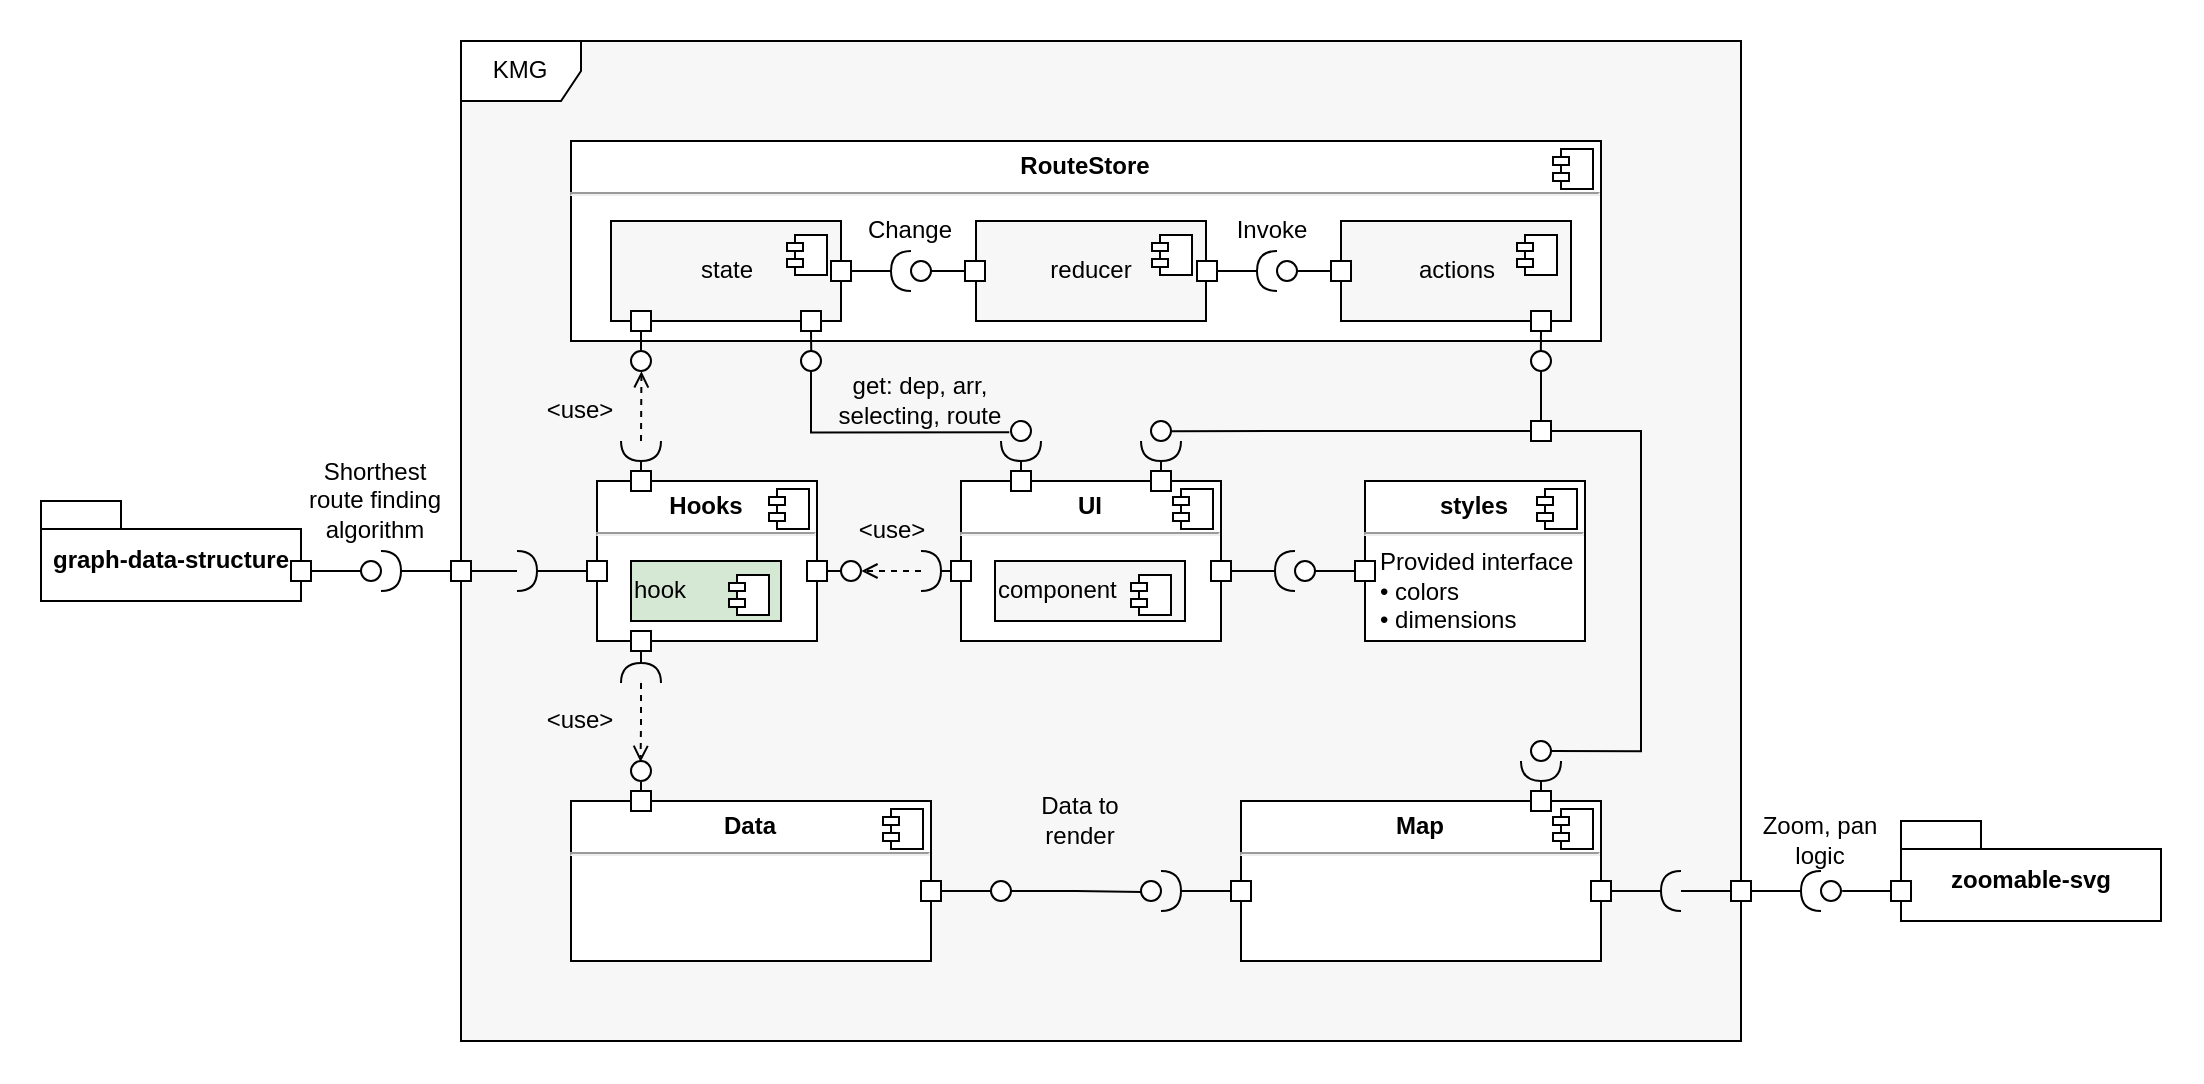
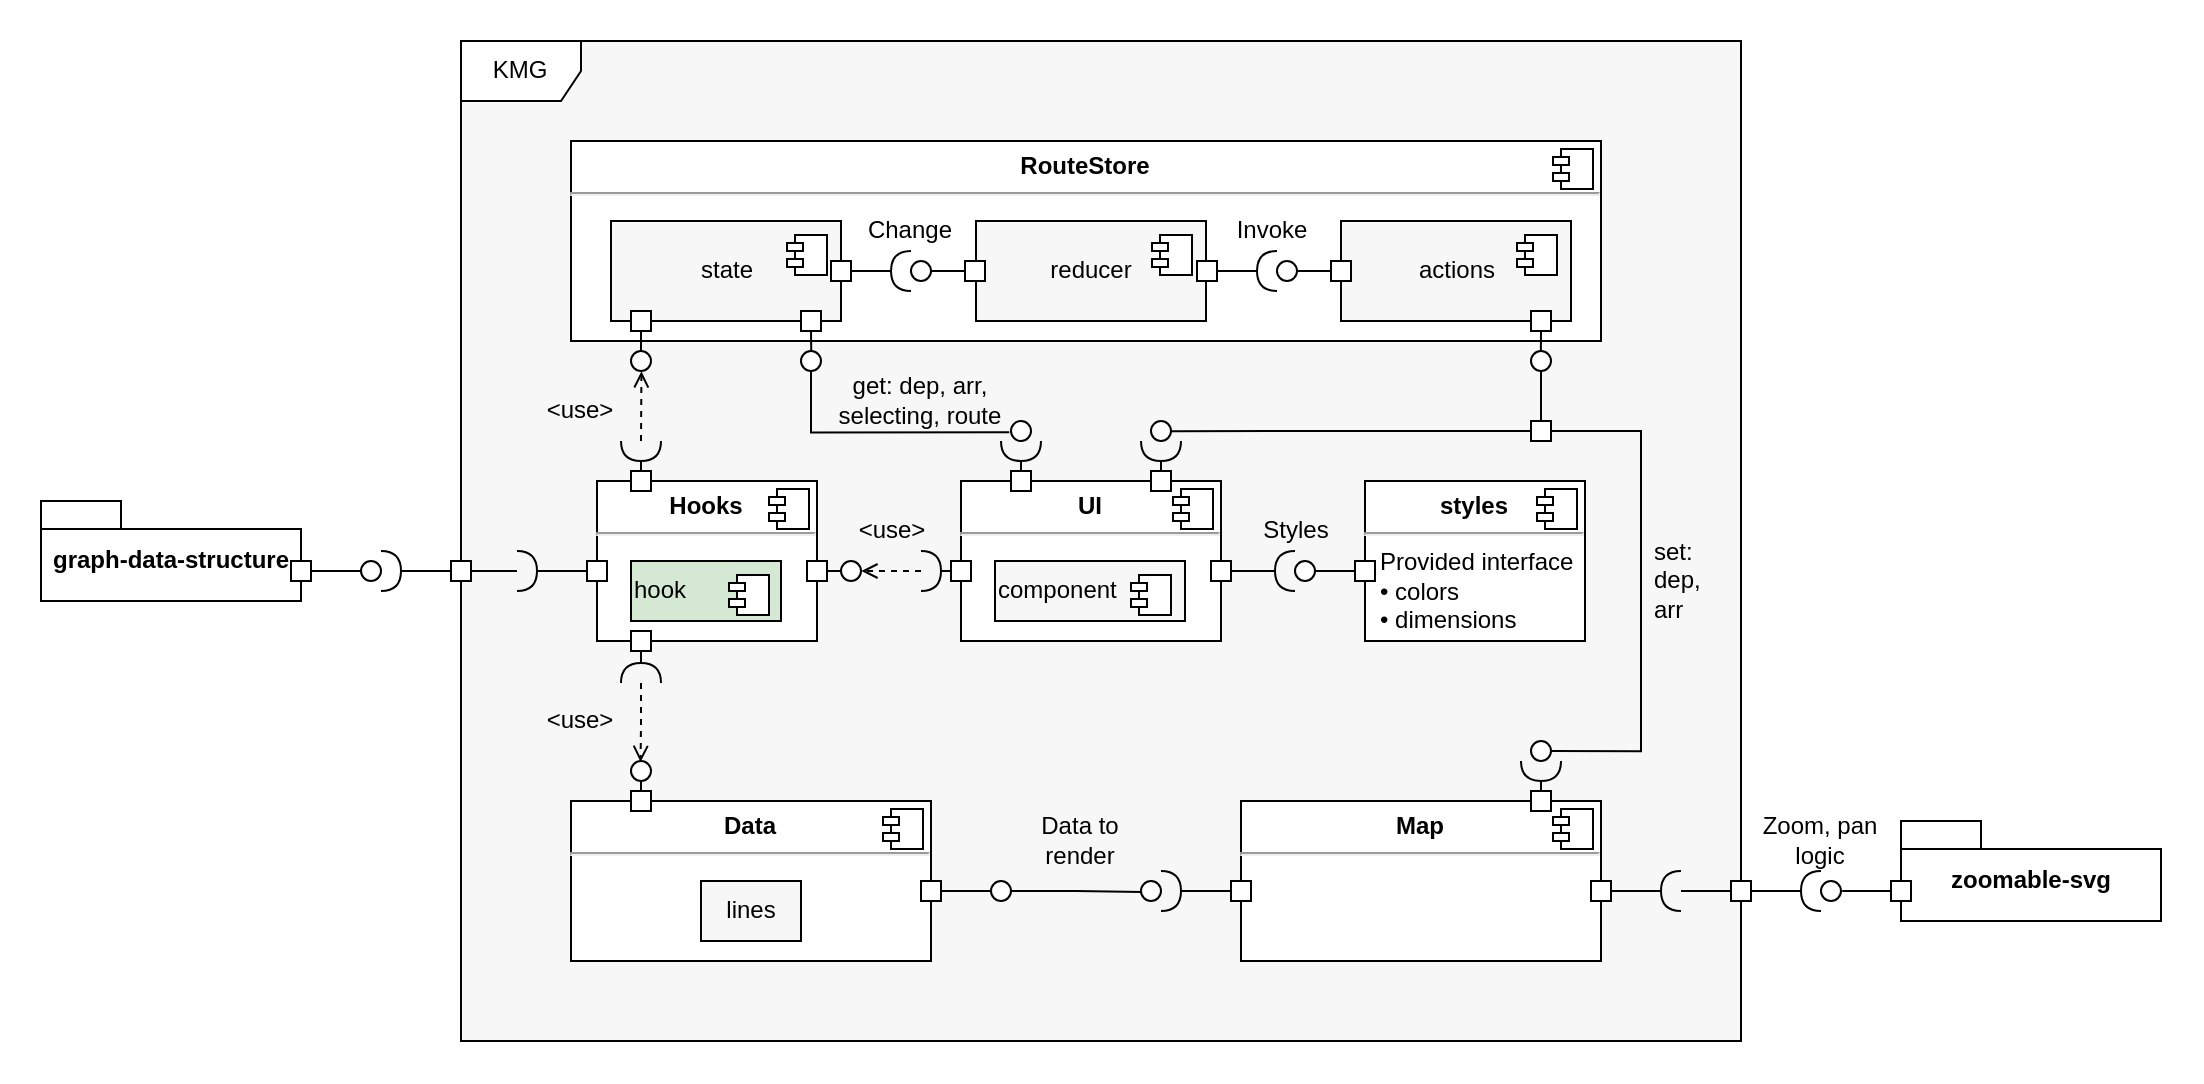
node "Shorthest route finding algorithm": removed
node "Styles": added
node "set: dep, arr": added
node "Data to render": moved (1081, 821) -> (1081, 841)
node "lines": added
